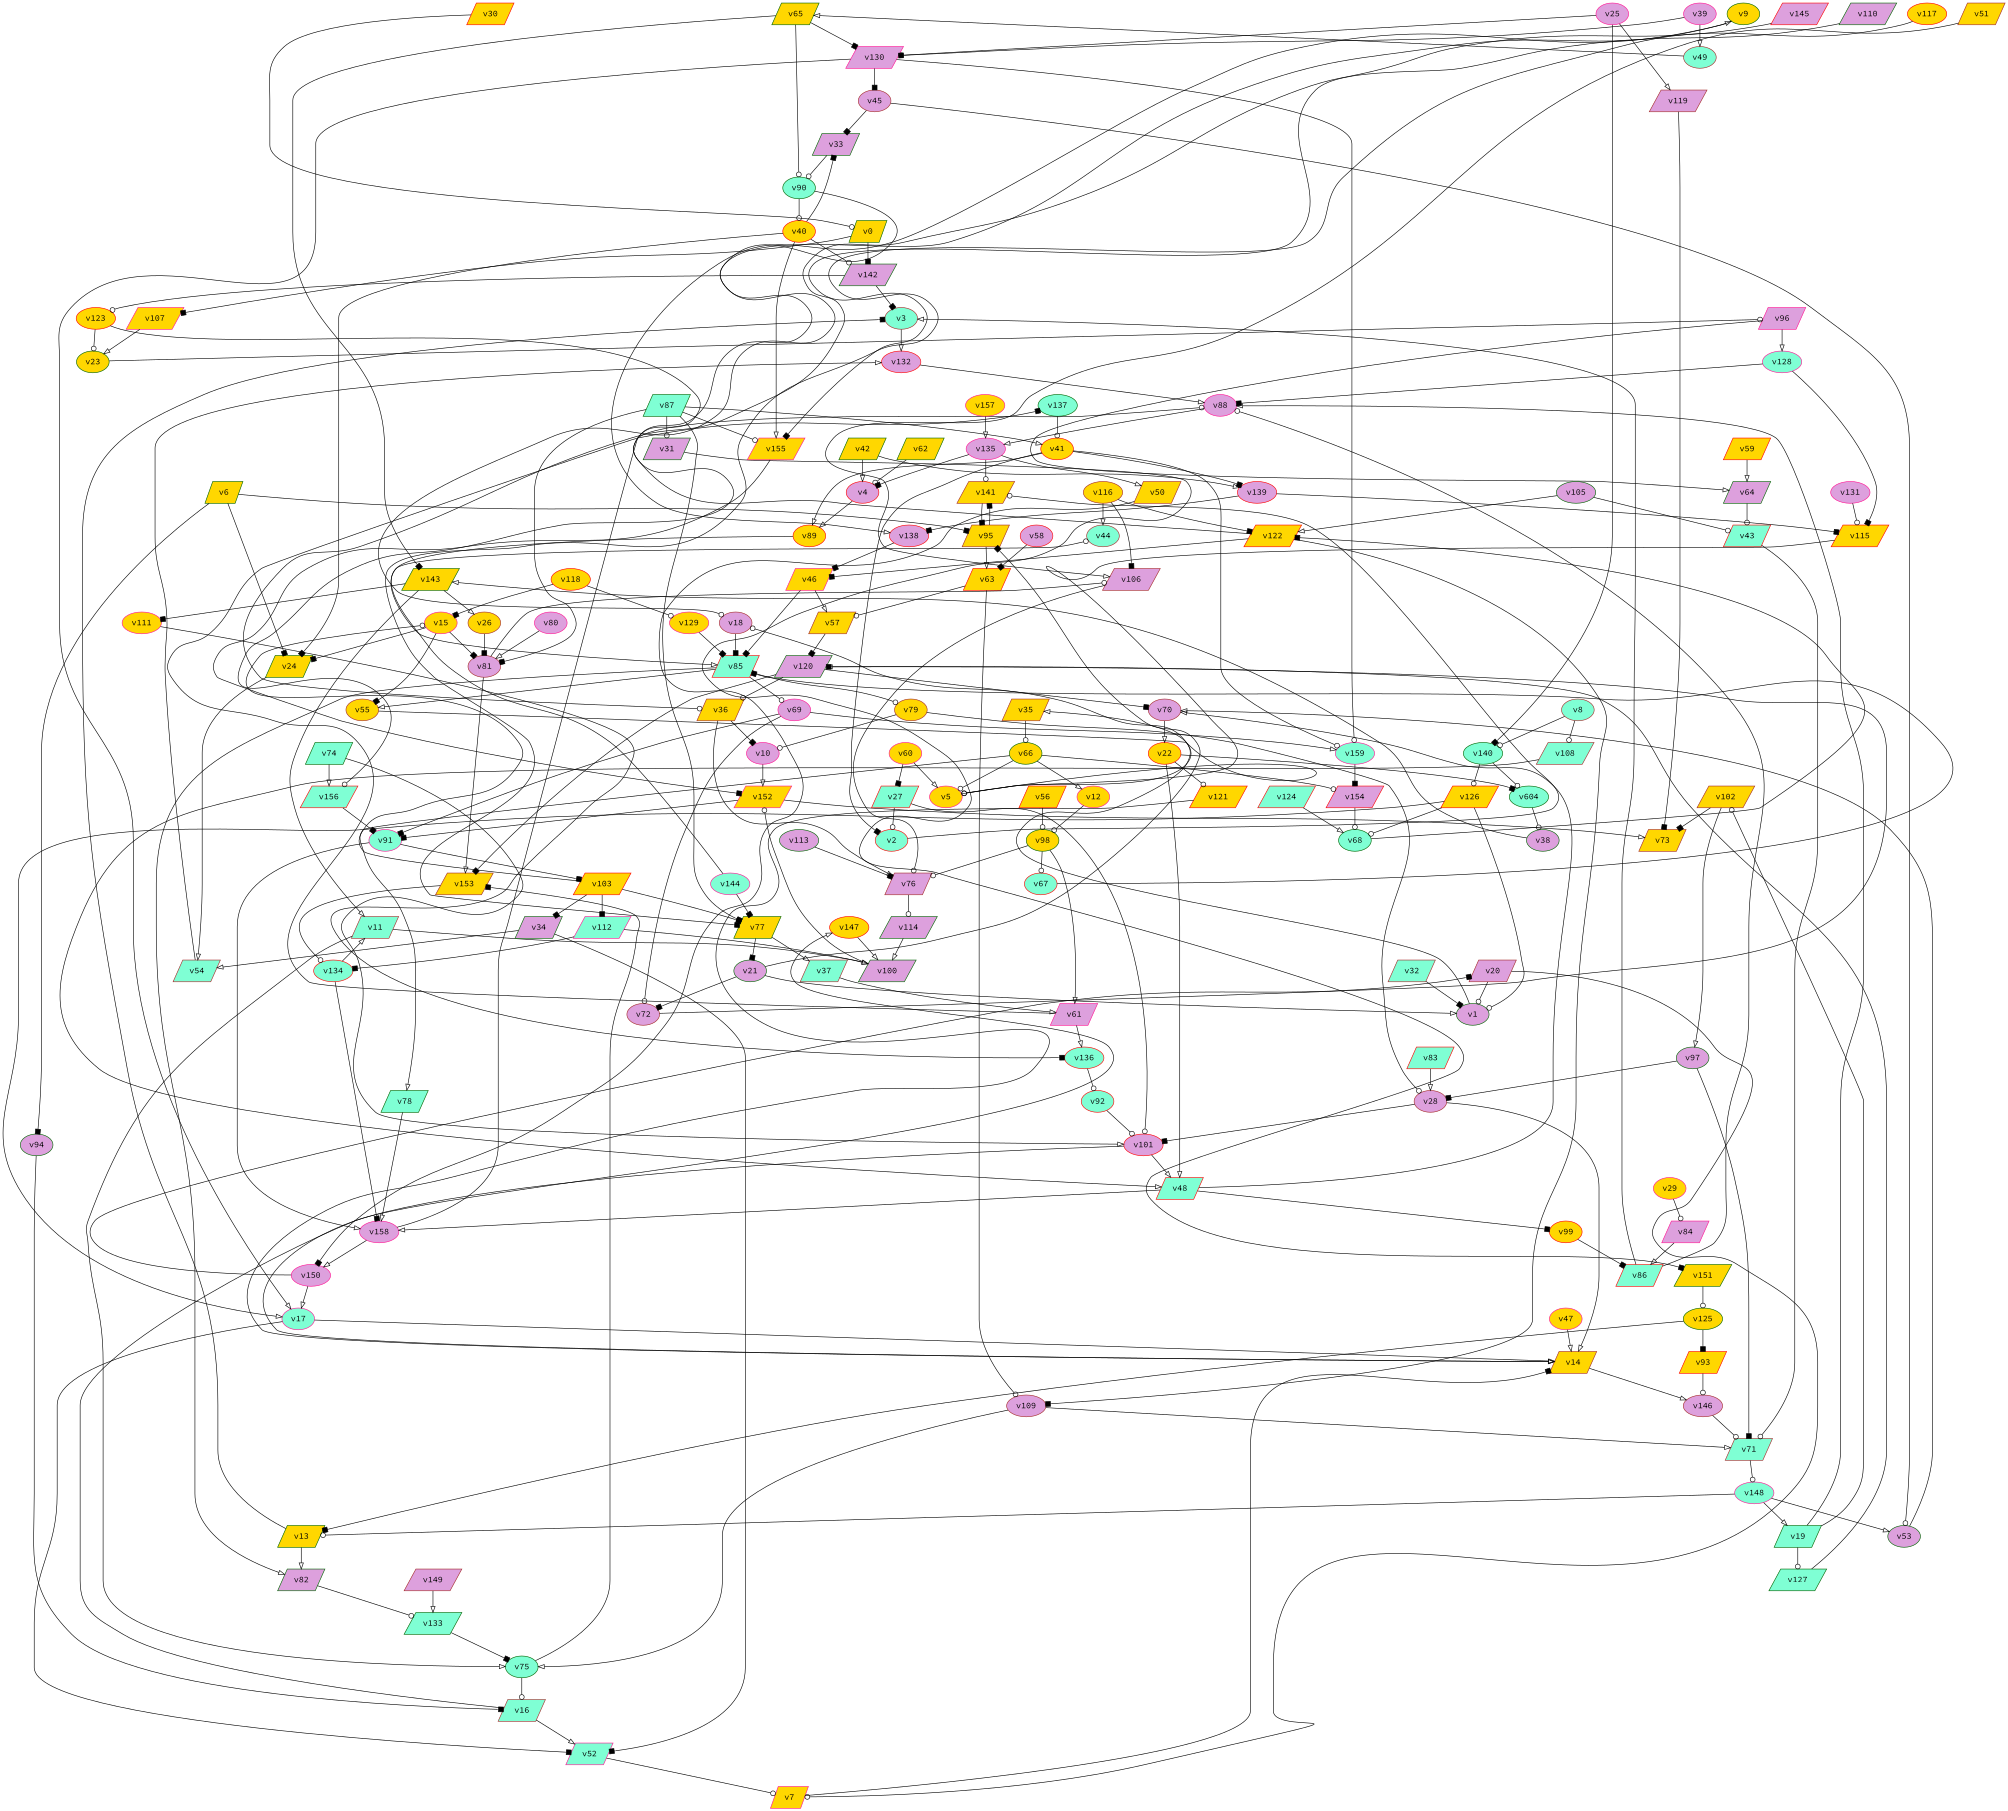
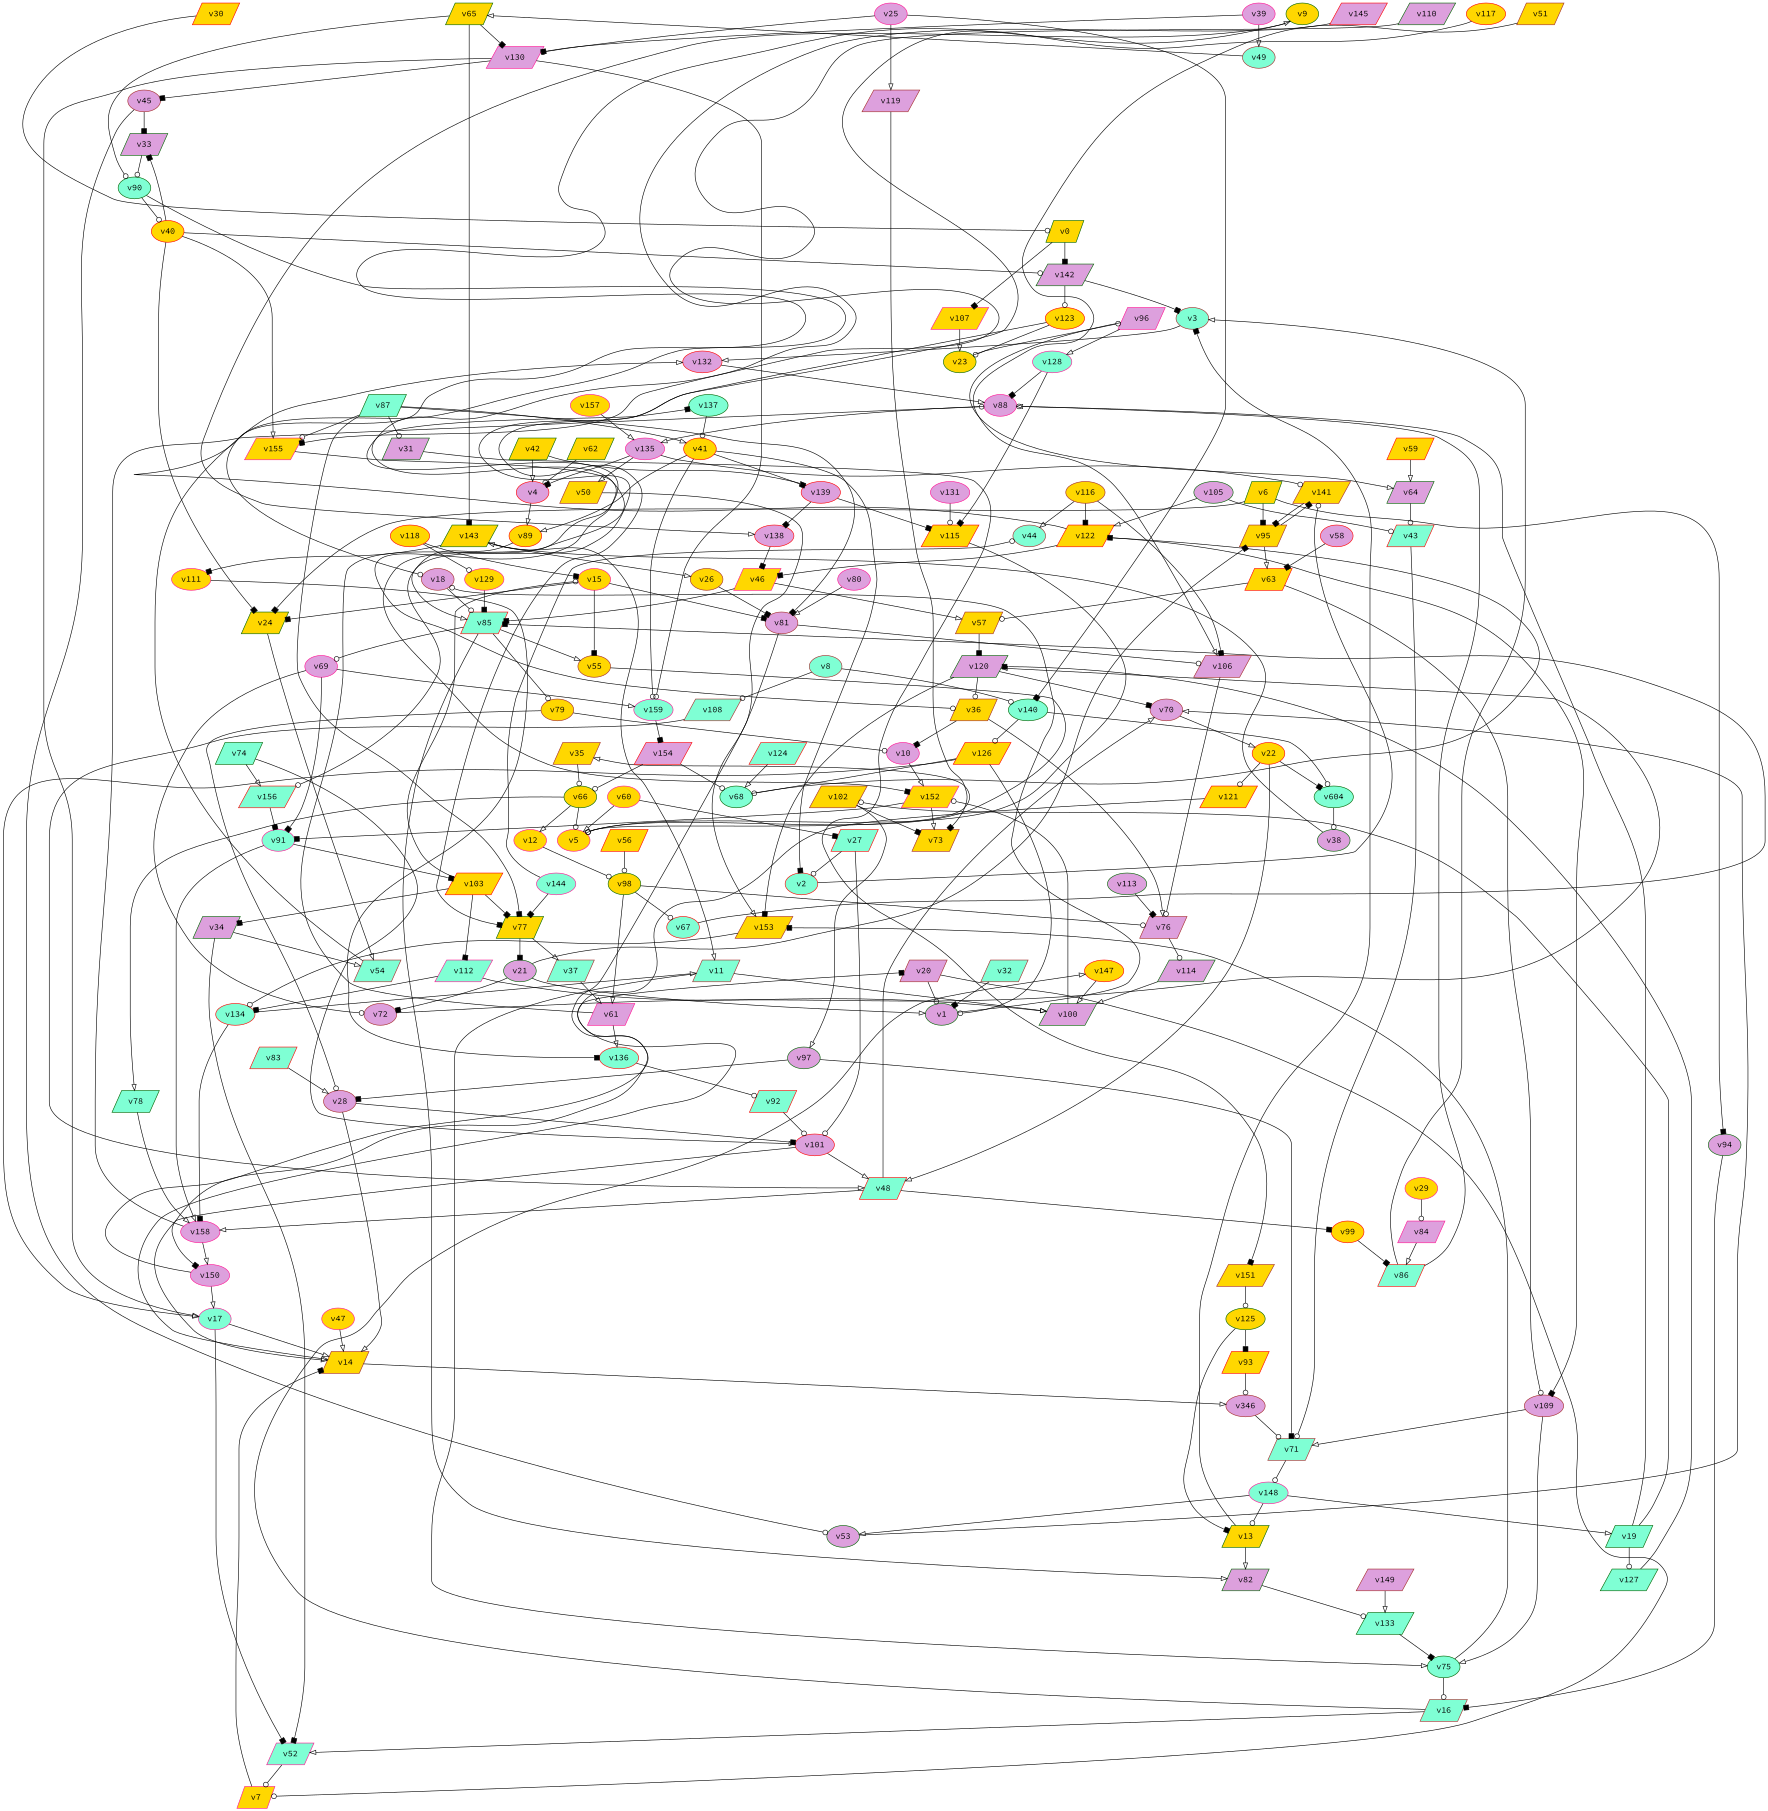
edge "v18" -> "v85": arrowhead box -> odot
edge "v66" -> "v154": reversed
node "v92": shape ellipse -> parallelogram
node "v151": color darkgreen -> brown
node "v146": label "v146" -> "v346"
